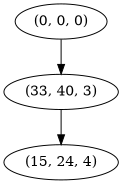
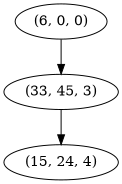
node "(0, 0, 0)": label "(0, 0, 0)" -> "(6, 0, 0)"
node "(33, 40, 3)": label "(33, 40, 3)" -> "(33, 45, 3)"
